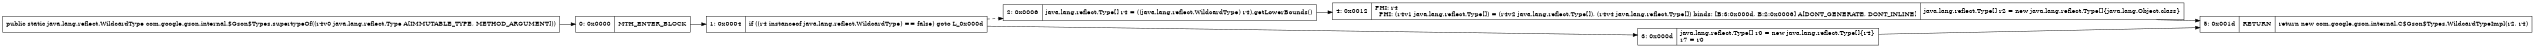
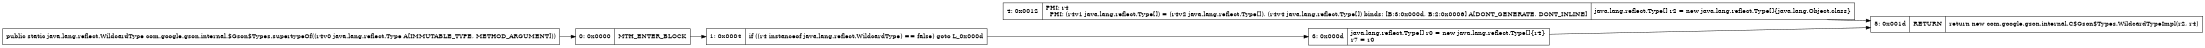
node "2: 0x0006": removed
